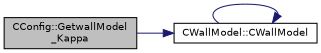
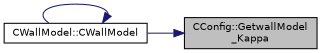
edge "CConfig::GetwallModel _Kappa" -> "CWallModel::CWallModel": reversed
